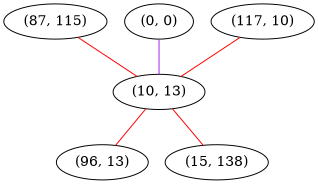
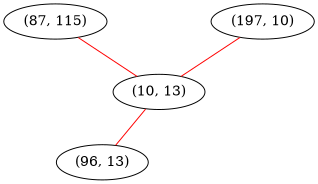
node "(0, 0)": removed
node "(117, 10)": label "(117, 10)" -> "(197, 10)"
node "(15, 138)": removed
